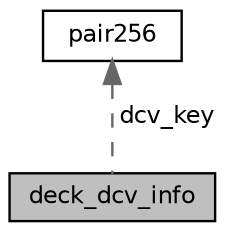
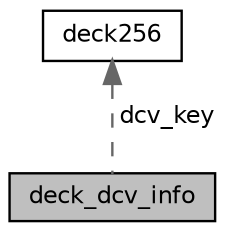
node "pair256": label "pair256" -> "deck256"
